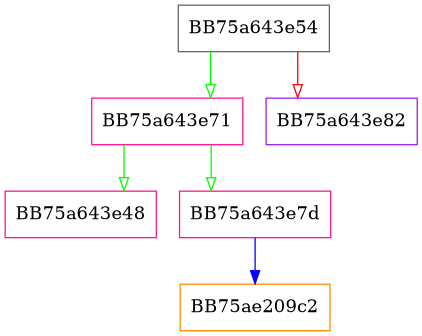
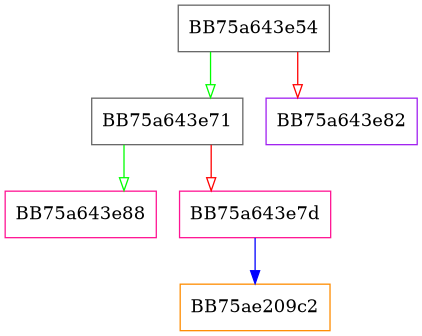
node "BB75a643e71": color deeppink -> gray40
edge "BB75a643e71" -> "BB75a643e7d": color green -> red
node "BB75a643e48": label "BB75a643e48" -> "BB75a643e88"
